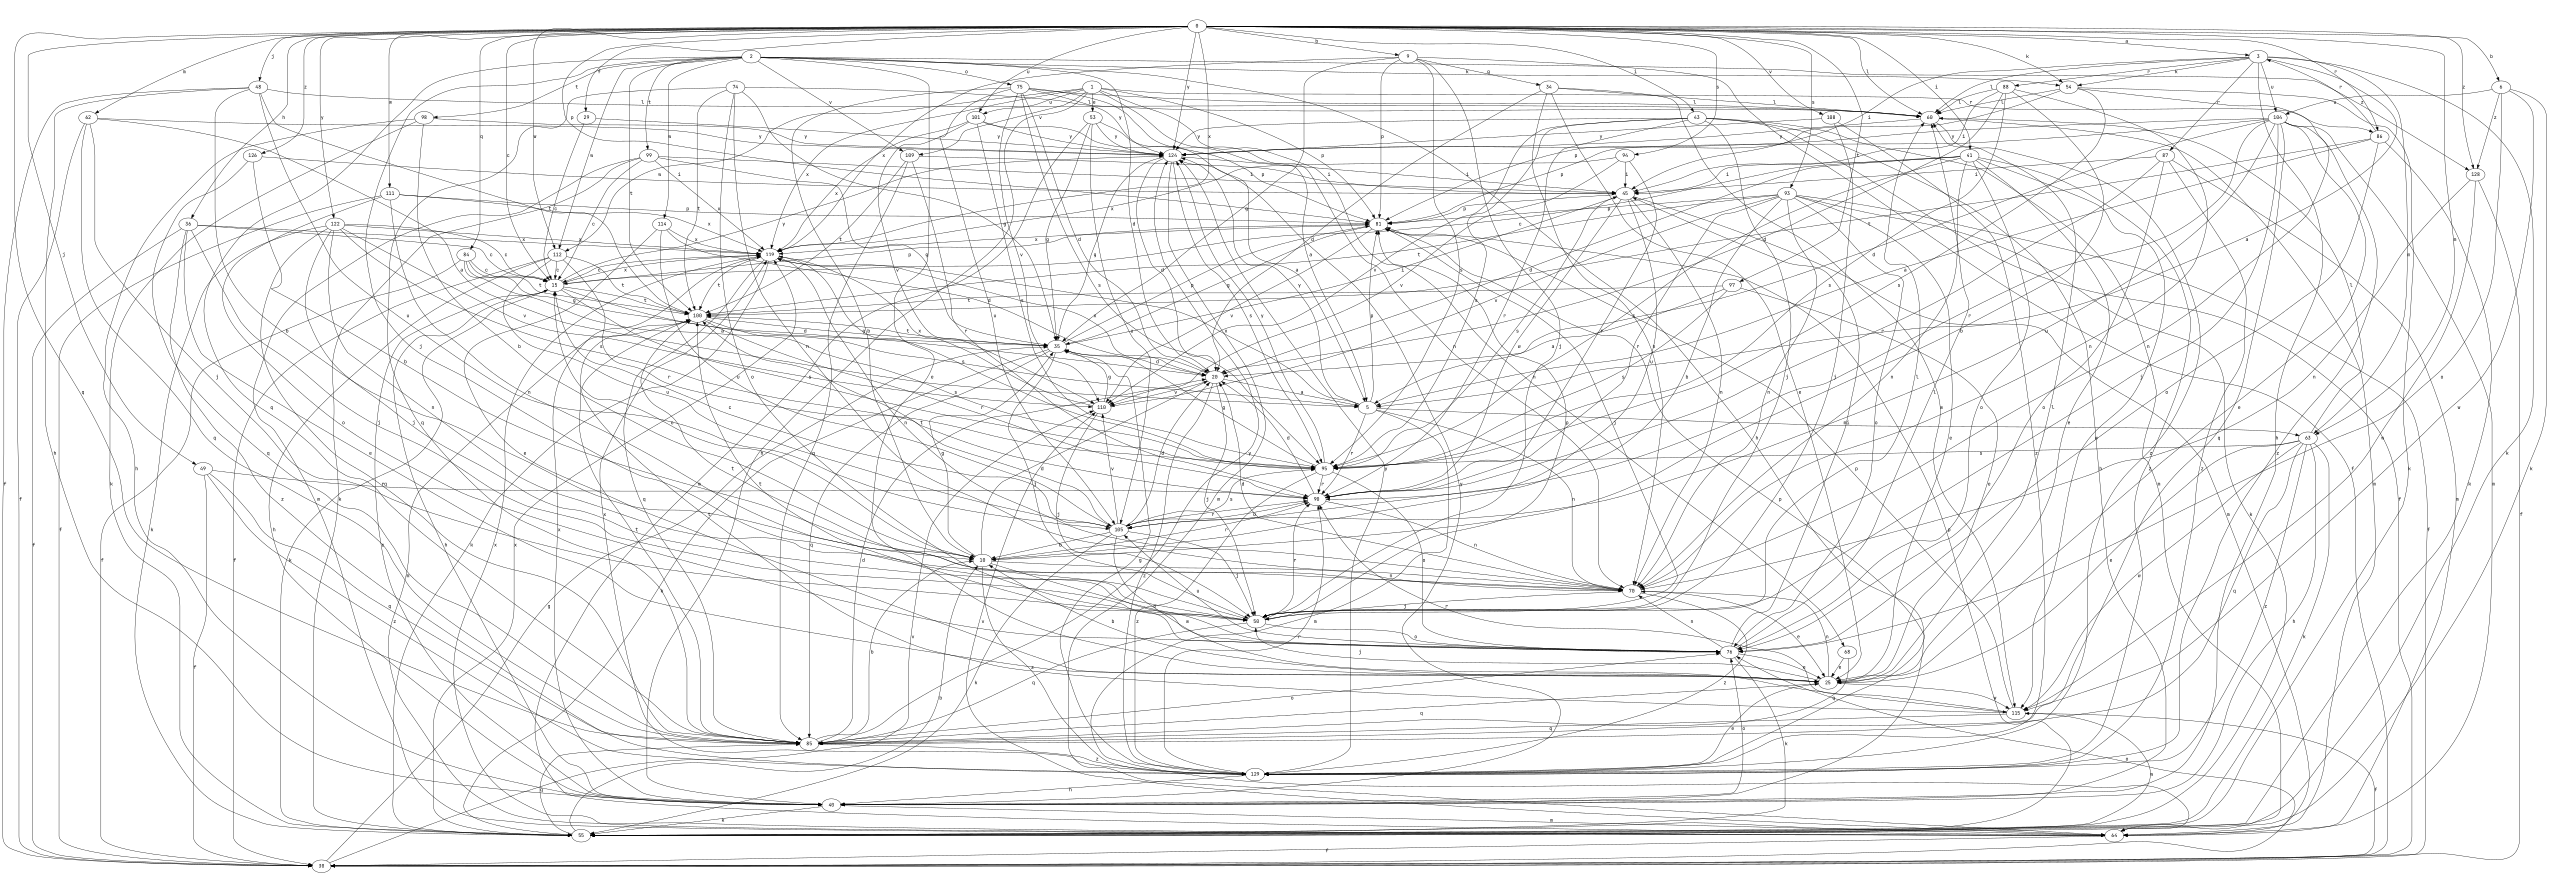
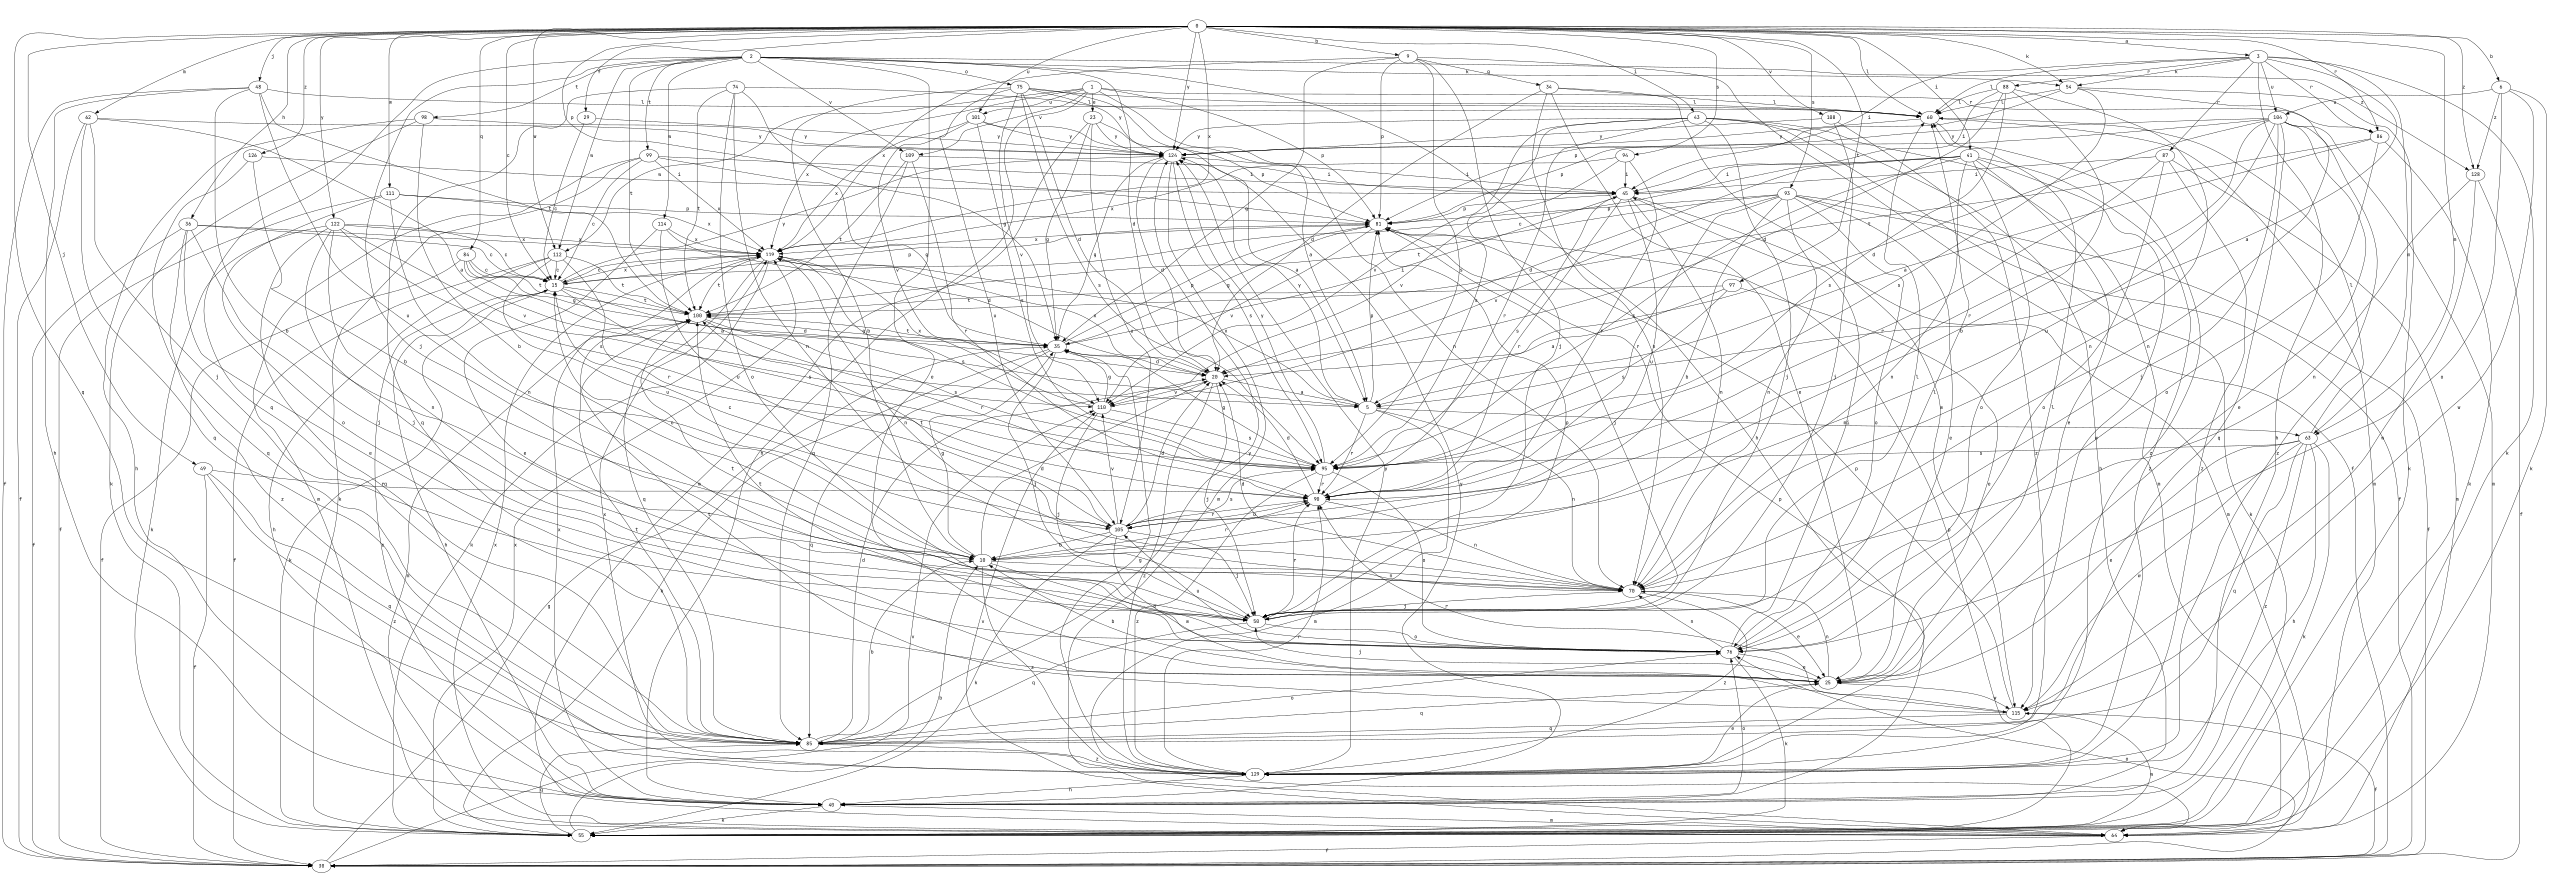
edge "86" -> "3": reversed
node "53": label "53" -> "23"
edge "45" -> "90": label "w" -> "r"
edge "110" -> "95": added, label "s"
node "68": removed
